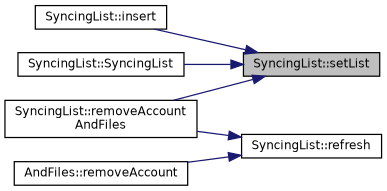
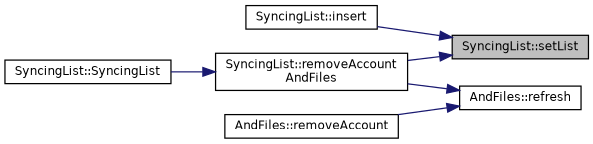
edge "SyncingList::SyncingList" -> "SyncingList::setList": now "SyncingList::SyncingList" -> "SyncingList::removeAccount AndFiles"
node "SyncingList::refresh": label "SyncingList::refresh" -> "AndFiles::refresh"
